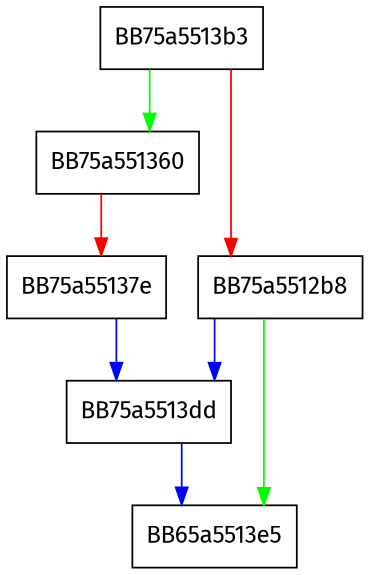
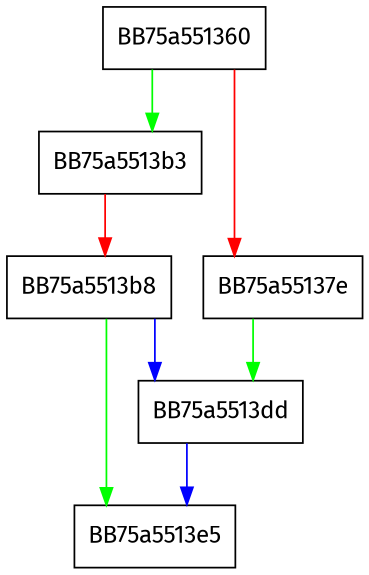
edge "BB75a5513b3" -> "BB75a551360": reversed
node "BB75a5512b8": label "BB75a5512b8" -> "BB75a5513b8"
edge "BB75a55137e" -> "BB75a5513dd": color blue -> green
node "BB65a5513e5": label "BB65a5513e5" -> "BB75a5513e5"
